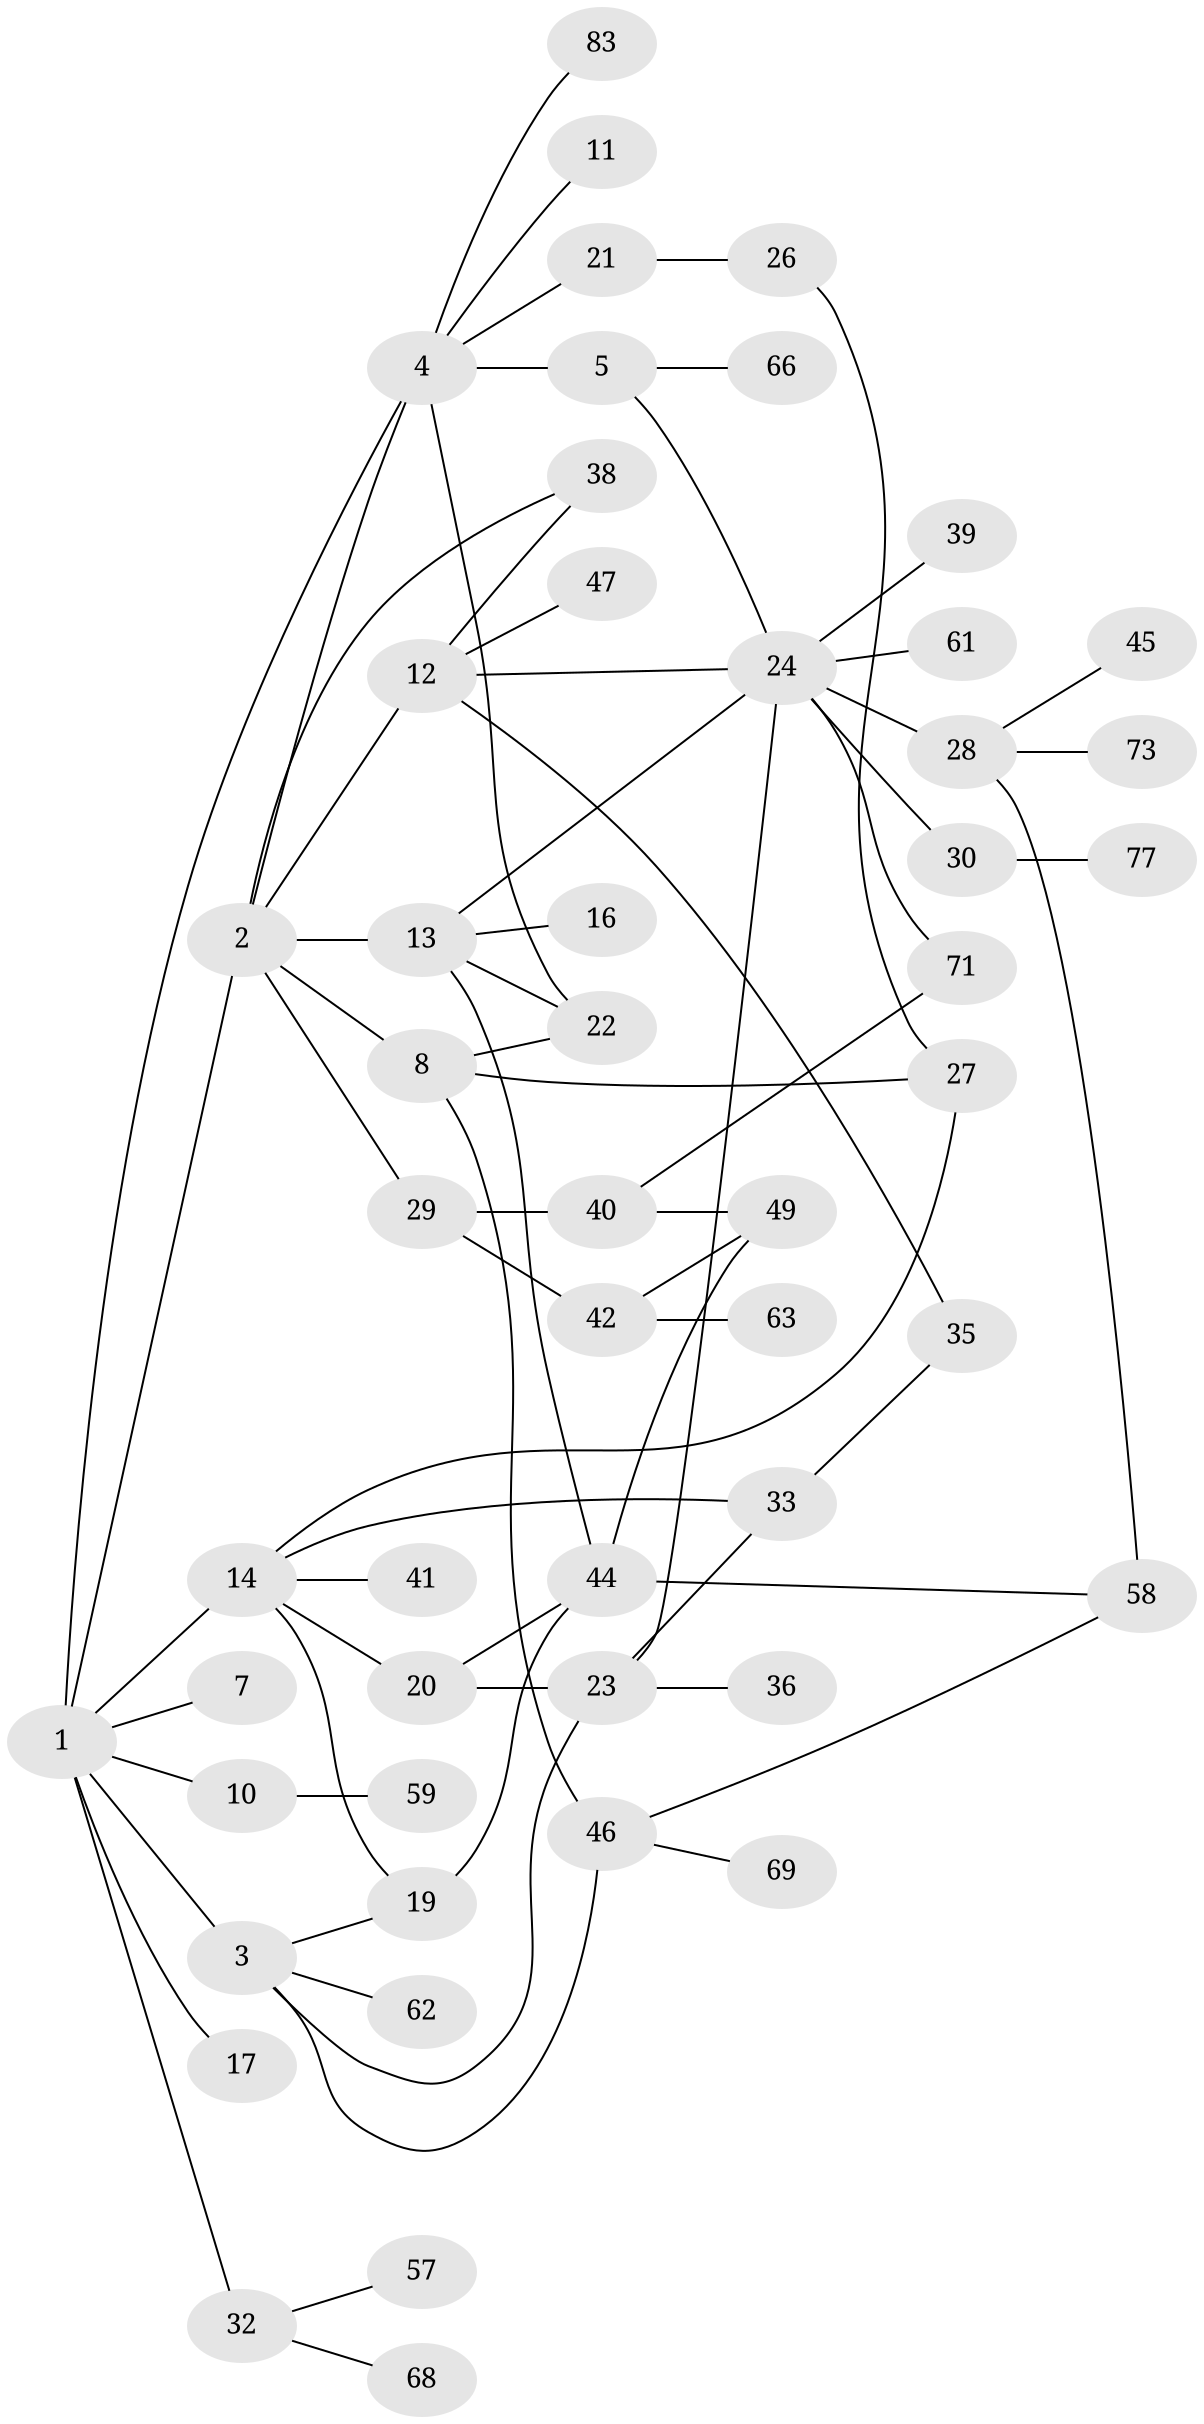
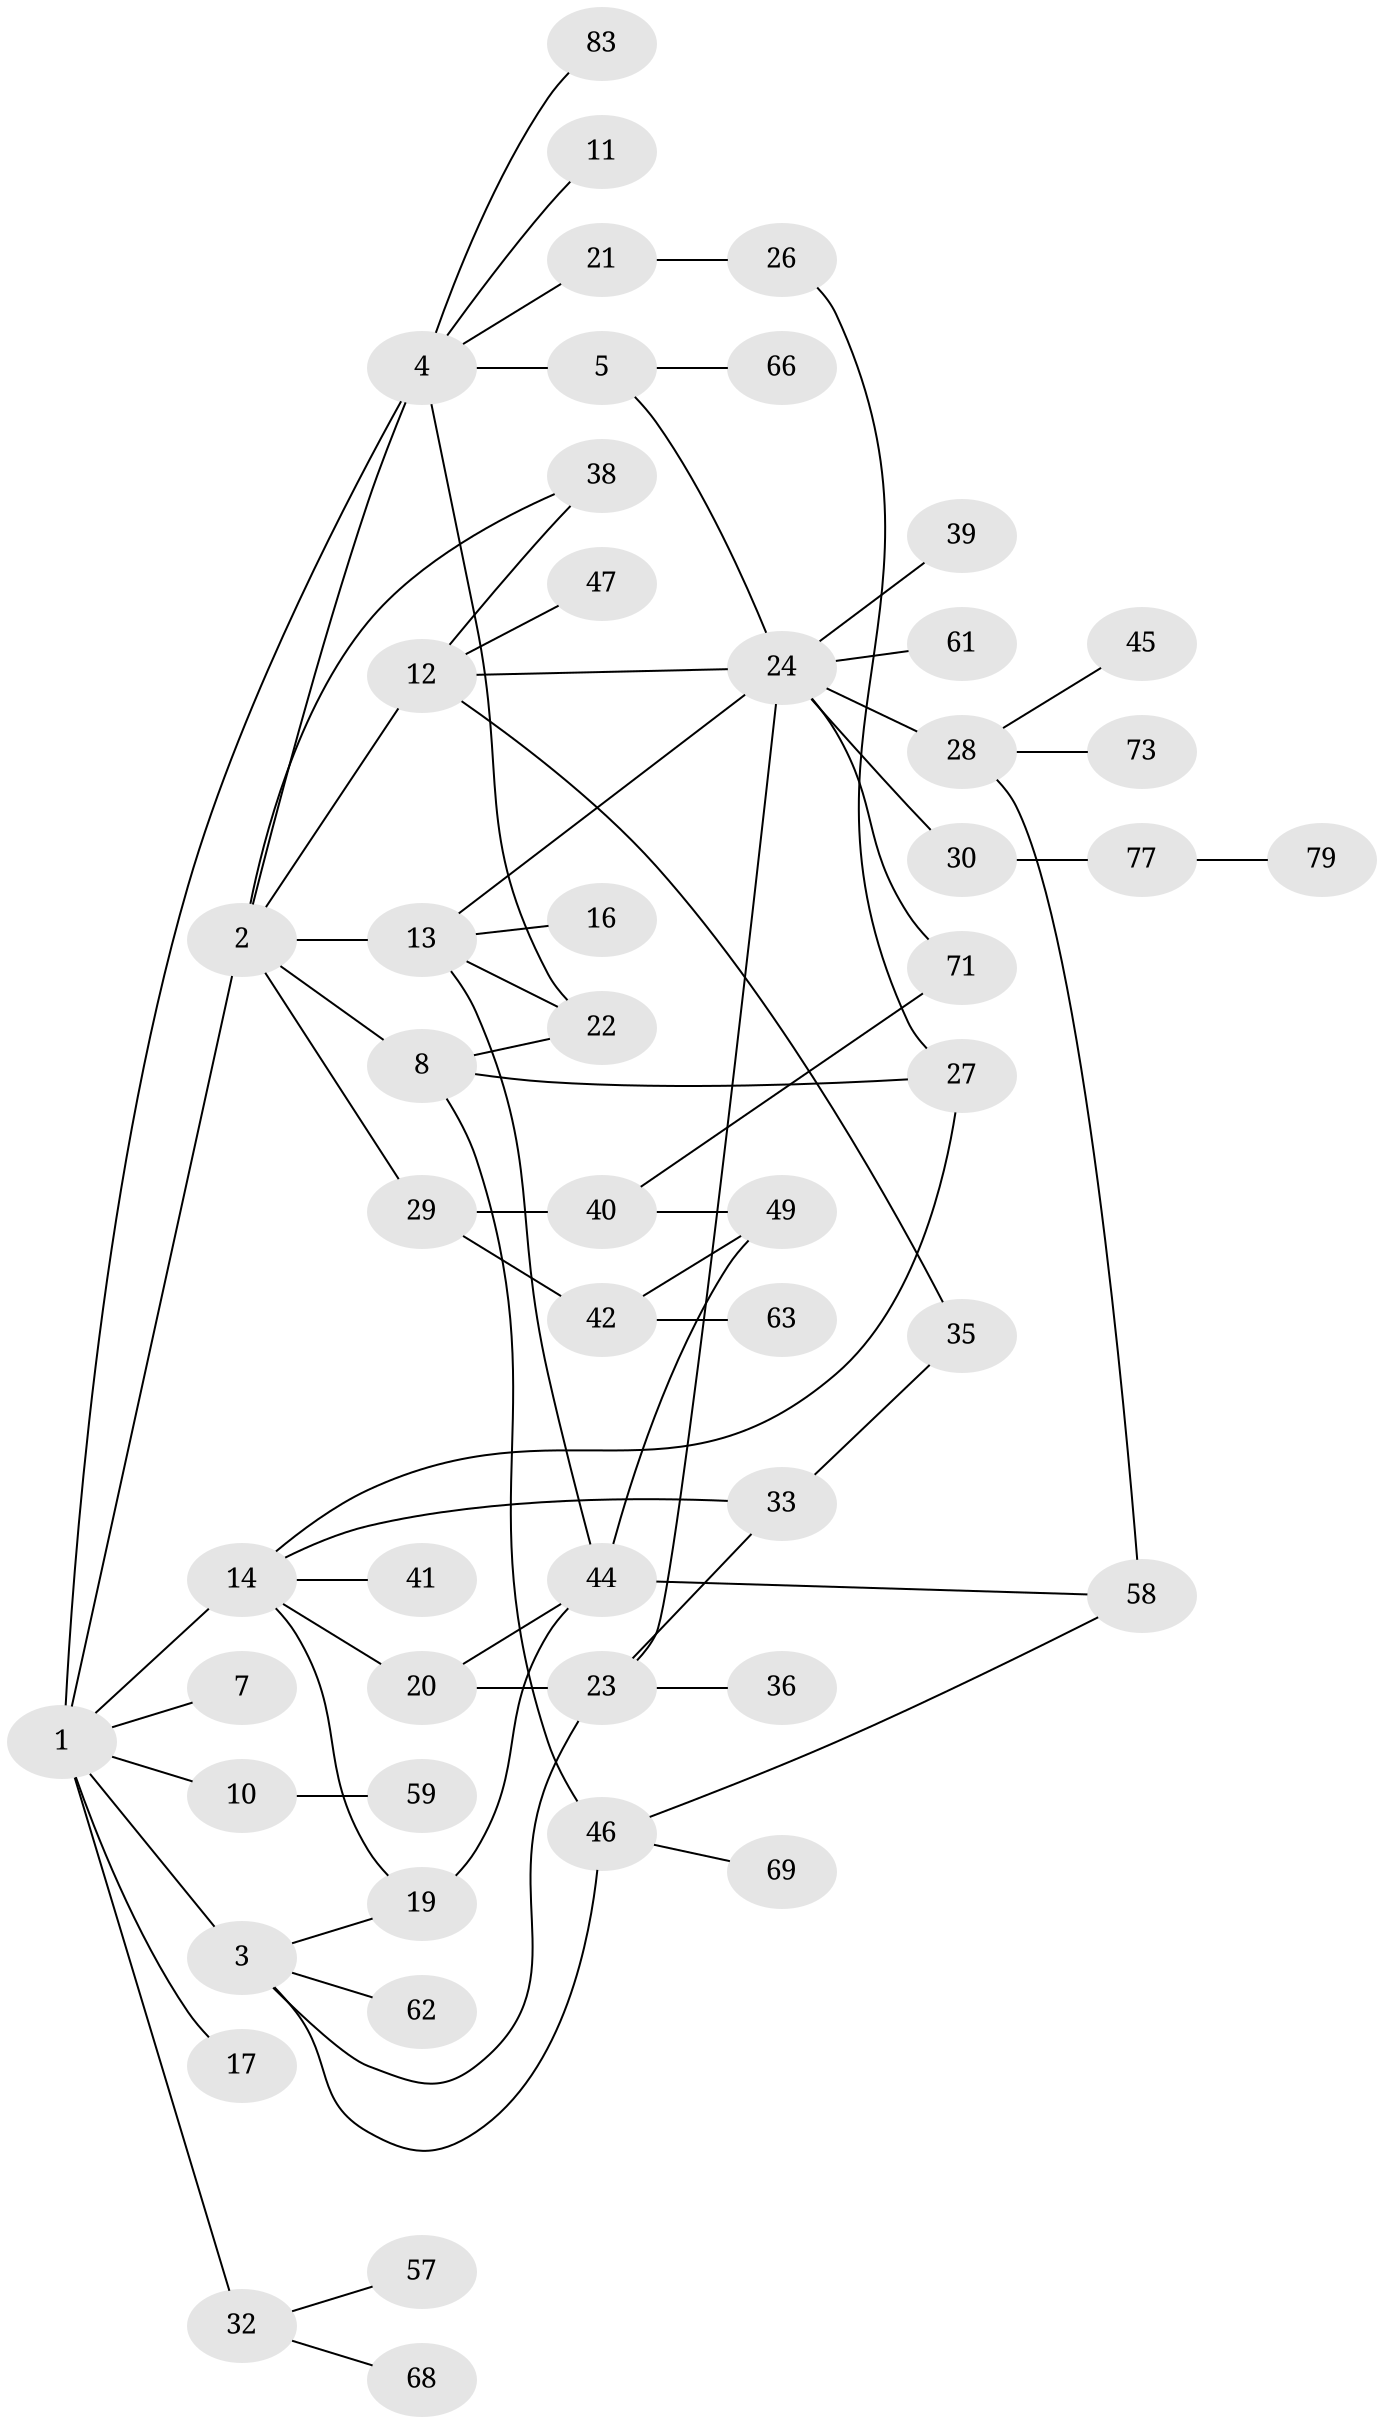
node "79": added
